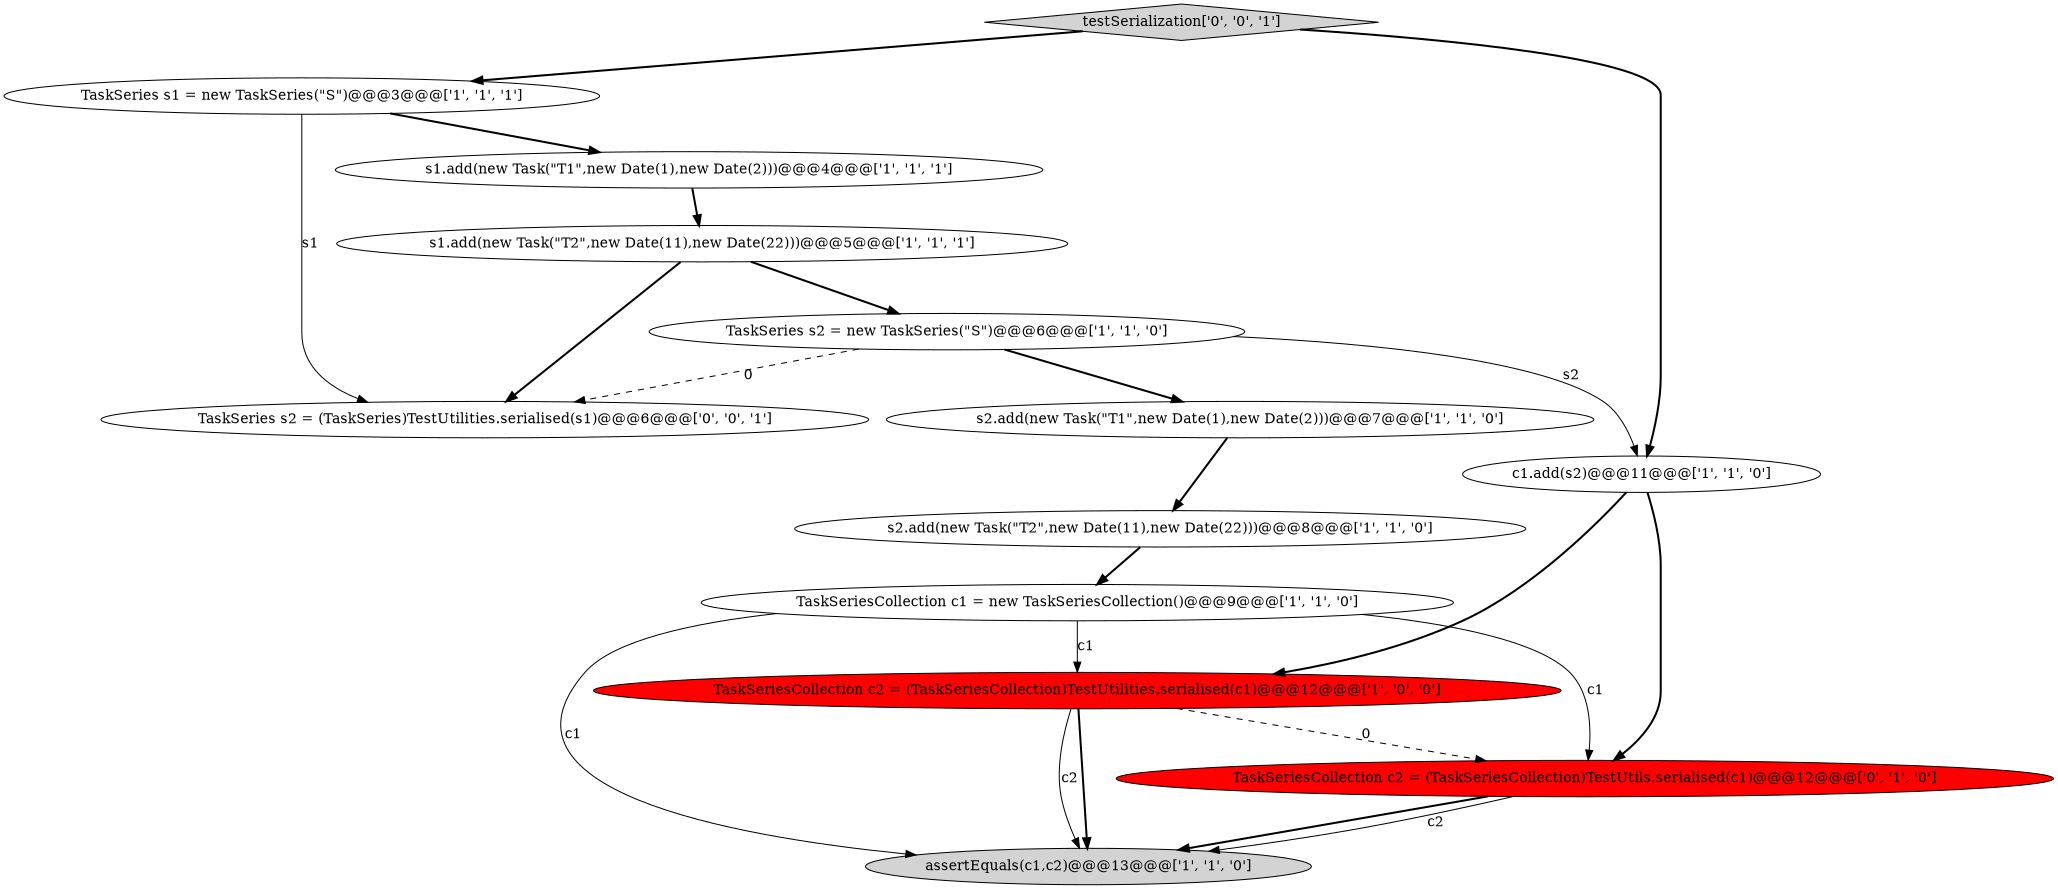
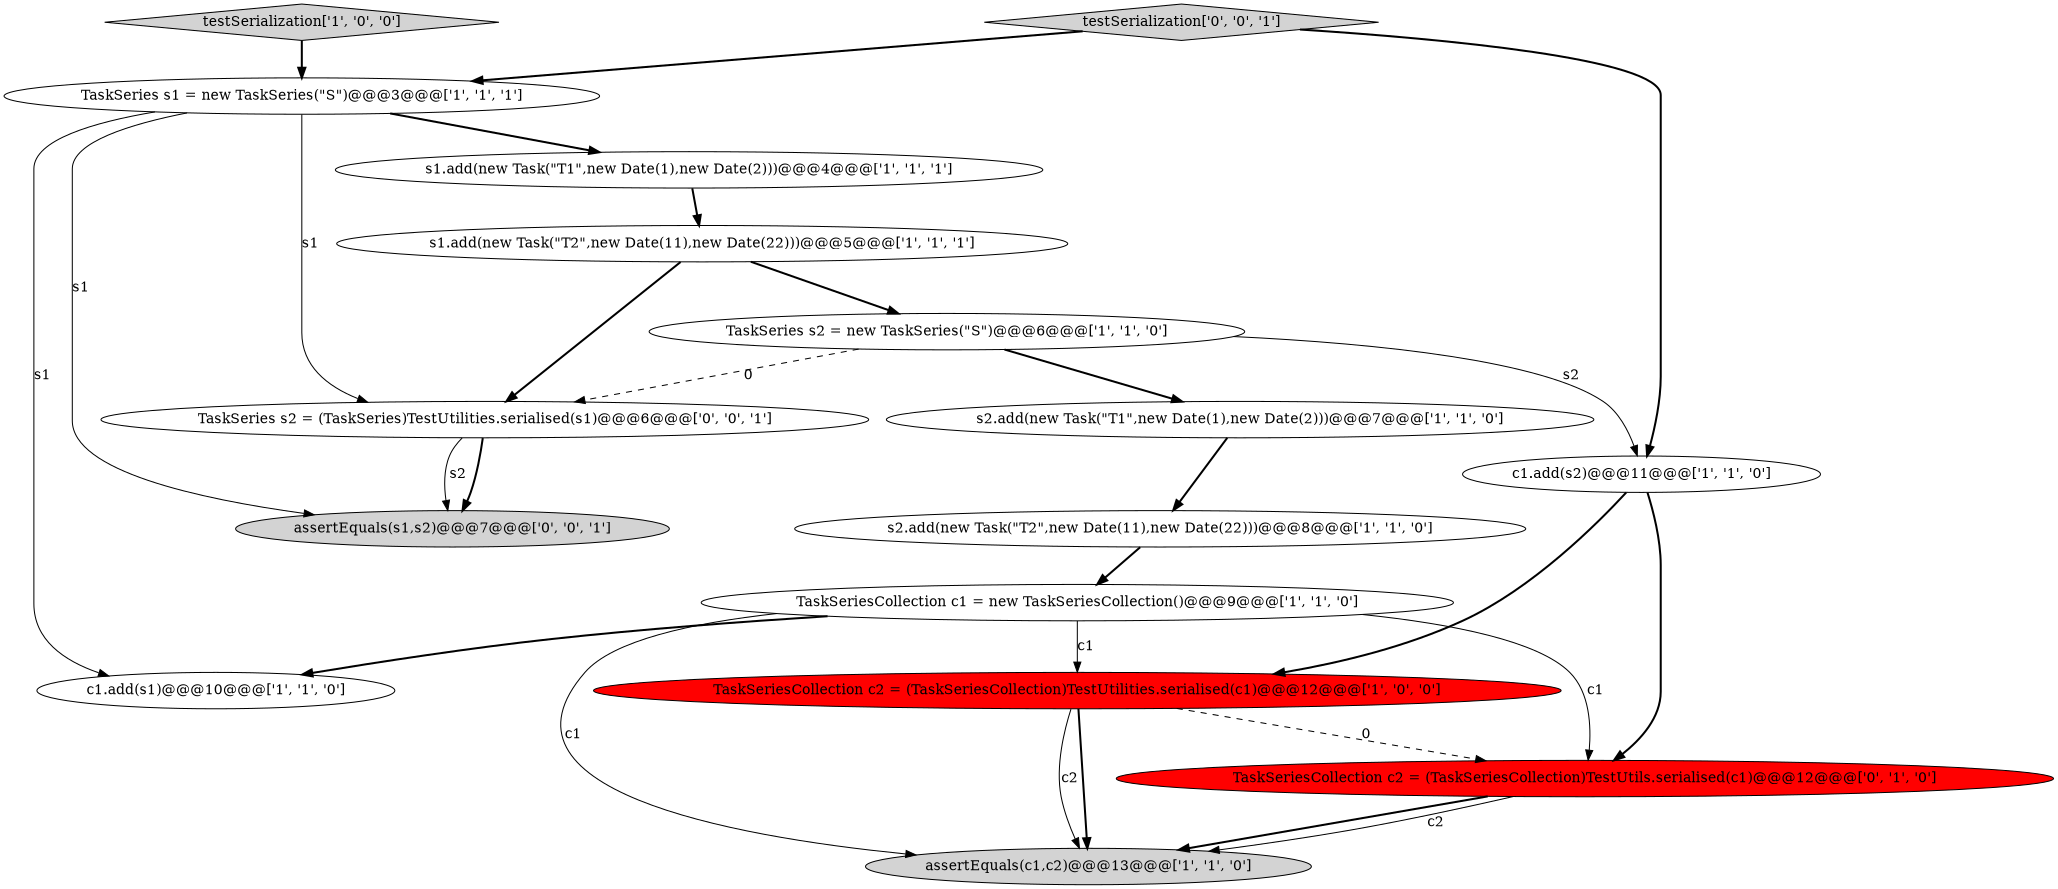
node "testSerialization['1', '0', '0']": added
node "assertEquals(s1,s2)@@@7@@@['0', '0', '1']": added
node "c1.add(s1)@@@10@@@['1', '1', '0']": added
